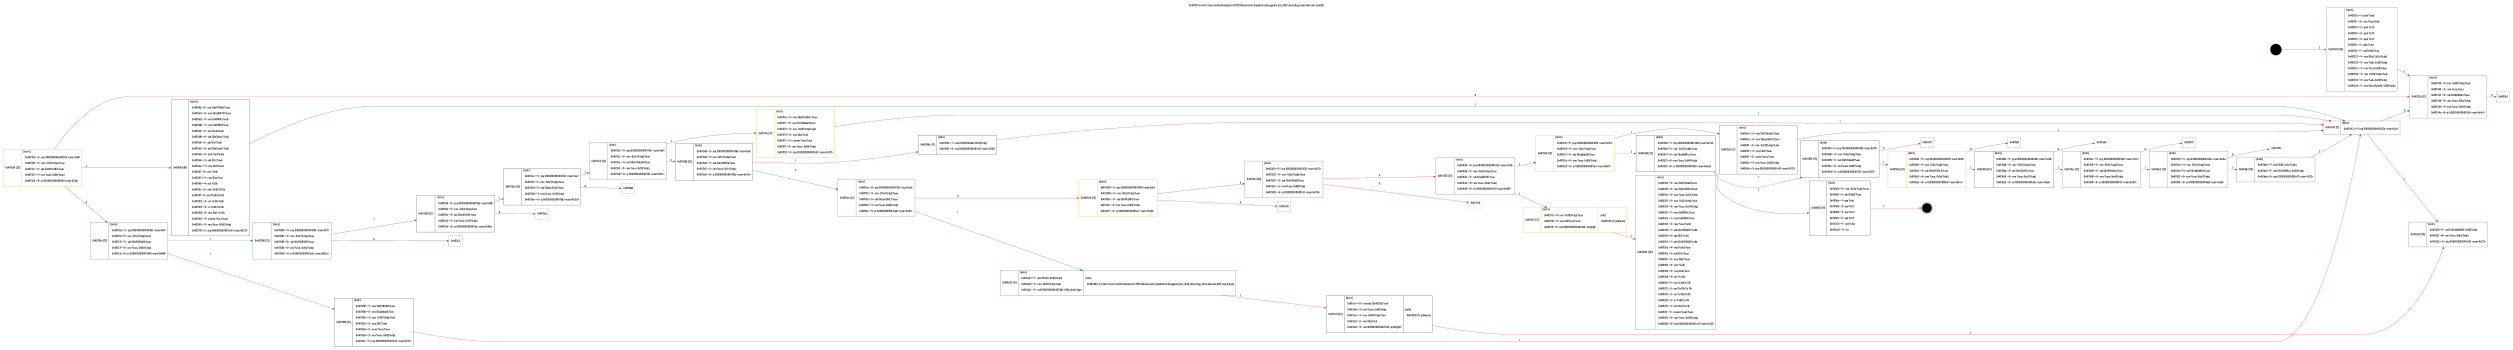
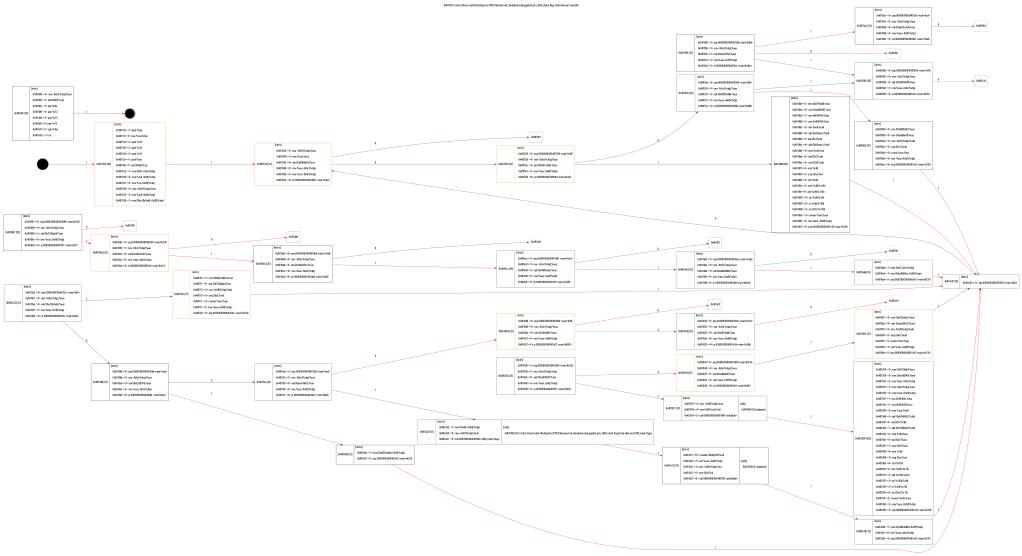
node "0x401510 [45]": color darkgreen -> darkorange
edge "0x401554 [22]" -> "0x40153d [23]": reversed
node "0x40153d [23]": color darkgreen -> darkorange
edge "0x4018bf [88]" -> "0x401c43 [5]": color darkgreen -> red
edge "0x40169a [25]" -> "0x401bd1": color darkgreen -> red
node "0x4019e7 [27]": color black -> darkorange
node "0x401668 [25]": removed
edge "0x4015ac [22]" -> "0x4015c2 [22]": removed, label "7"
edge "0x401c43 [5]" -> "0x401a28 [18]": reversed
edge "0x40161d [25]" -> "0x401636 [25]": removed, label "4"
node "0x401917 [13]": color darkorange -> darkgreen
edge "0x401580 [22]" -> "0x401596 [22]": reversed
